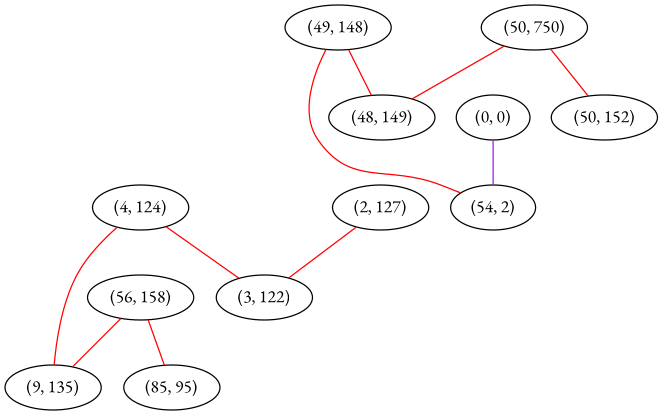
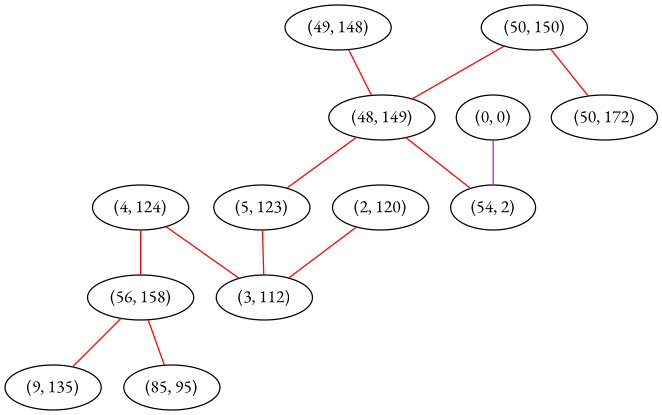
node "(50, 750)": label "(50, 750)" -> "(50, 150)"
node "(50, 152)": label "(50, 152)" -> "(50, 172)"
edge "(49, 148)" -- "(54, 2)": now "(48, 149)" -- "(54, 2)"
node "(5, 123)": added
node "(2, 127)": label "(2, 127)" -> "(2, 120)"
edge "(4, 124)" -- "(9, 135)": now "(4, 124)" -- "(56, 158)"
node "(3, 122)": label "(3, 122)" -> "(3, 112)"
